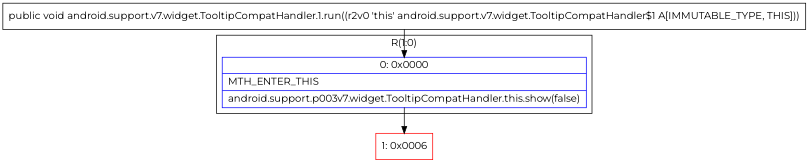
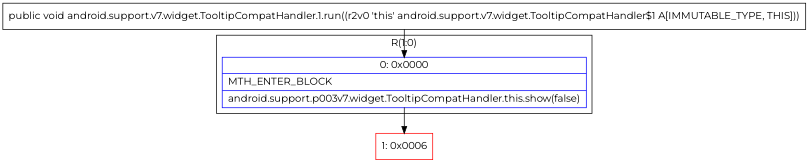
node "0: 0x0000": text "MTH_ENTER_THIS" -> "MTH_ENTER_BLOCK"
